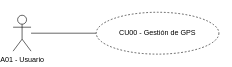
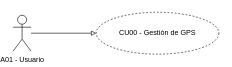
edge "A01 - Usuario" -- "CU00 - Gestión de GPS": arrowhead none -> block
